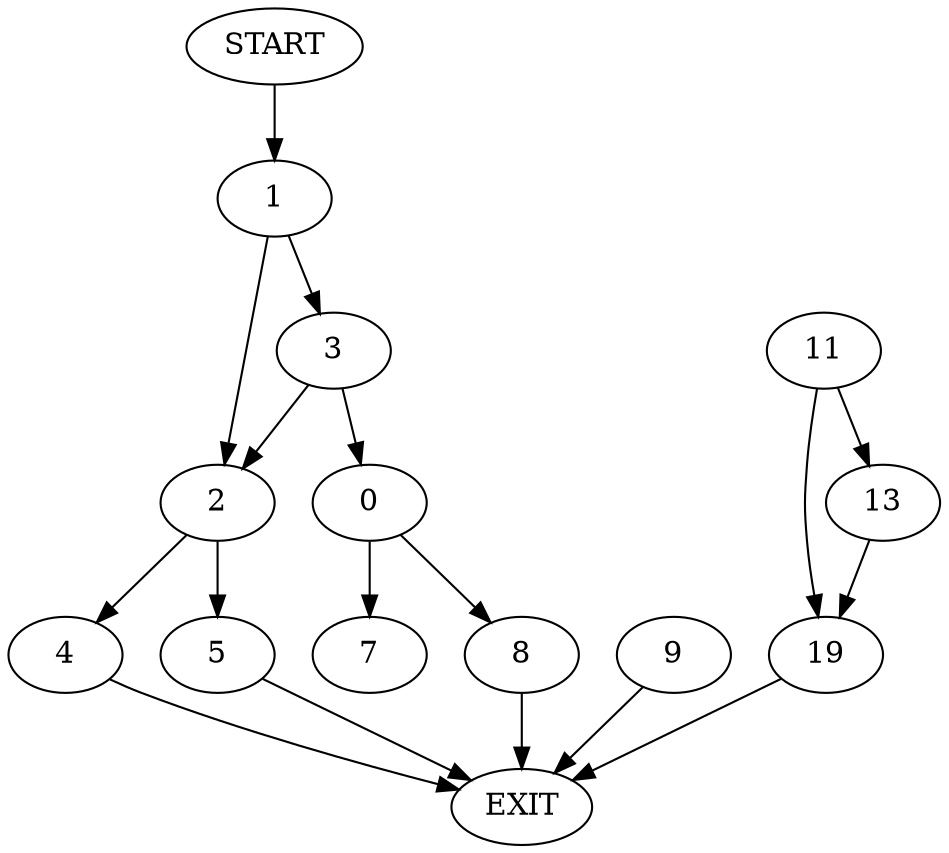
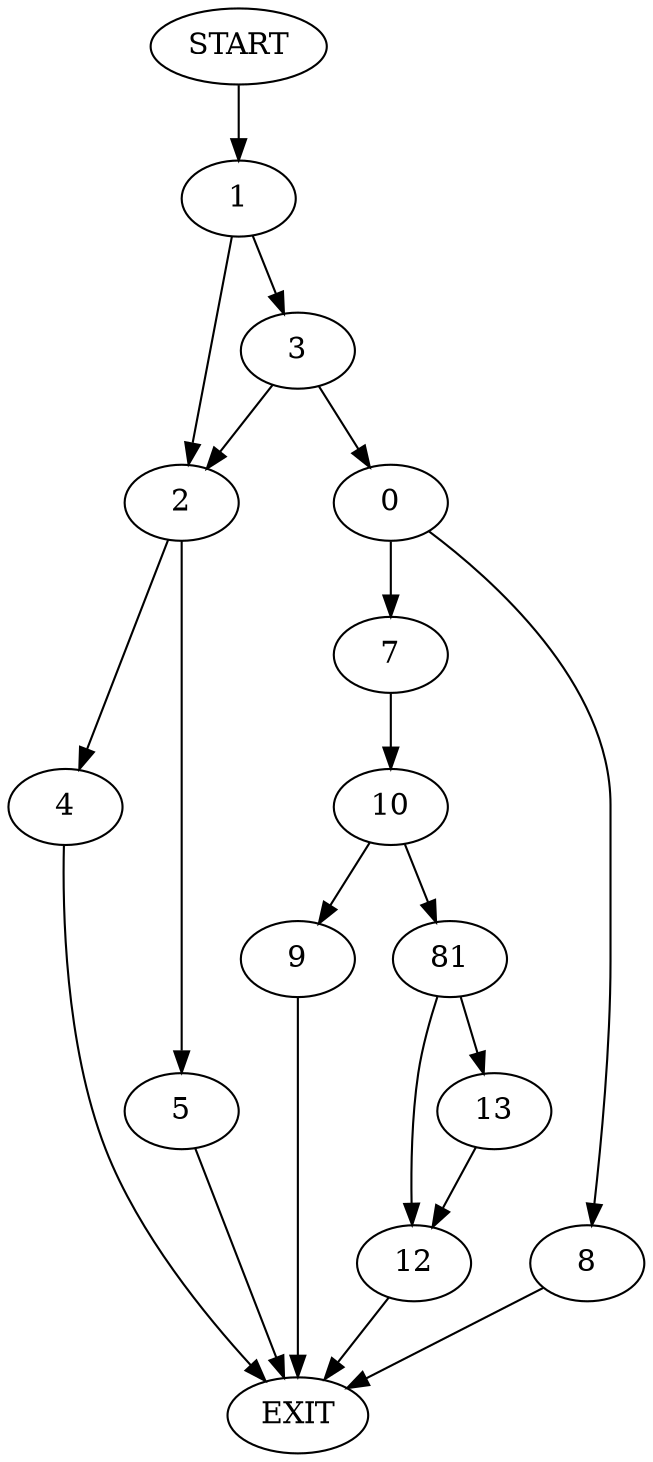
node "11": label "11" -> "81"
node "19": label "19" -> "12"
node "10": added
